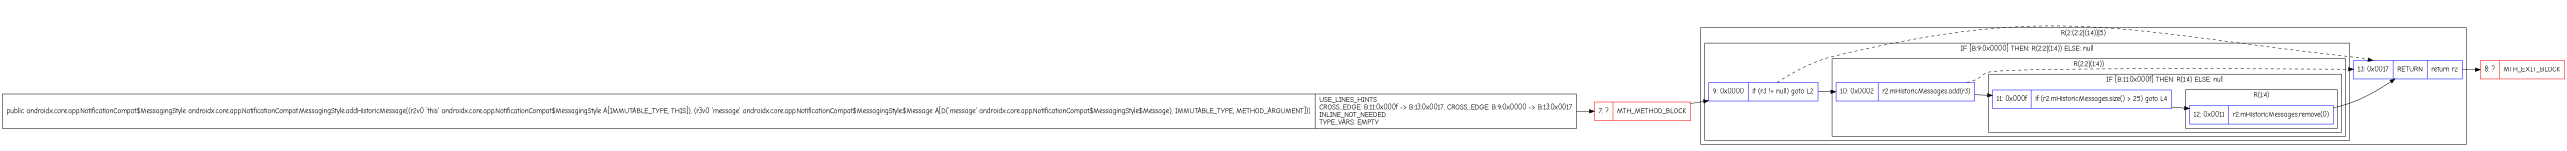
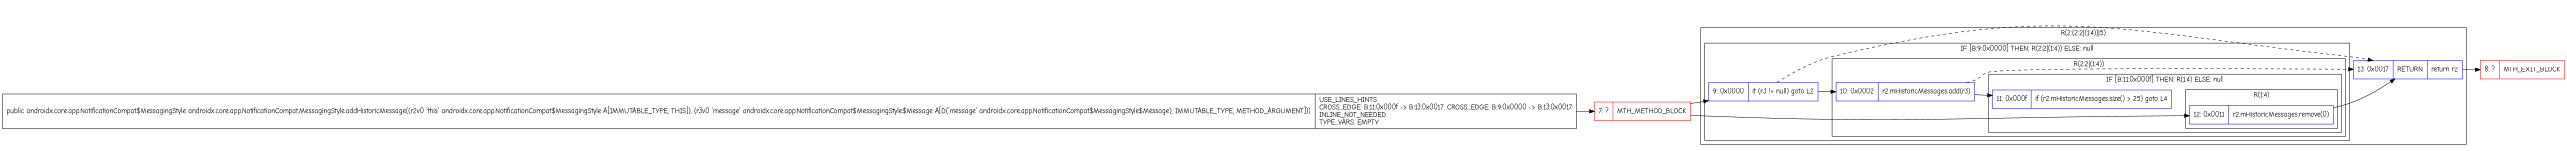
edge "11: 0x000f" -> "12: 0x0011": now "7: ?" -> "12: 0x0011"
